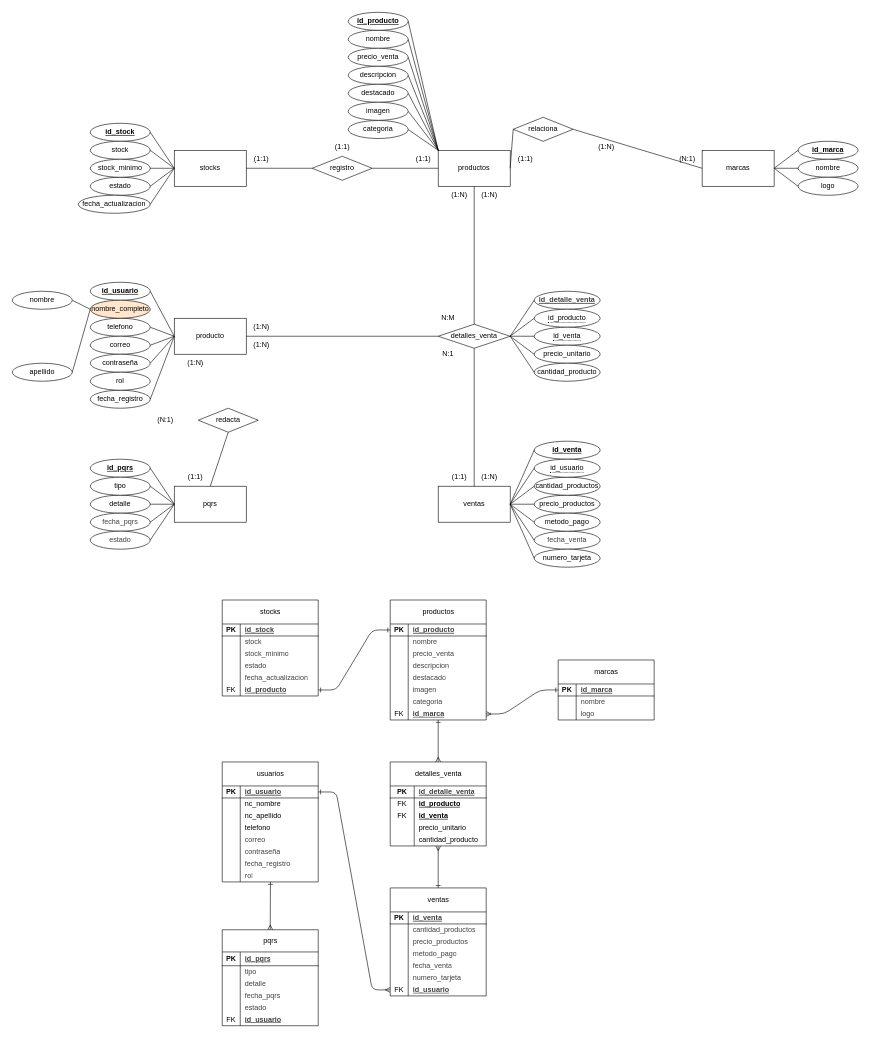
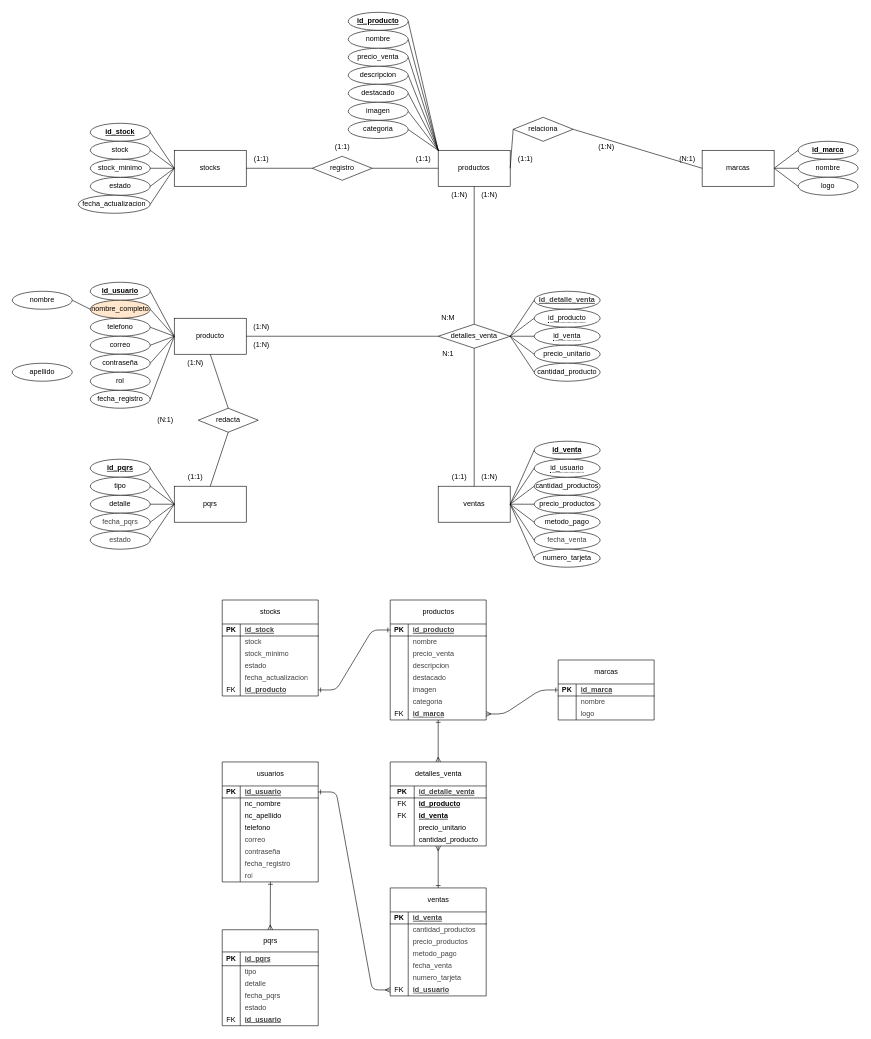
edge "nombre_completo" -- "producto": added
edge "nombre_completo" -- "apellido": removed
edge "producto" -- "redacta": added
